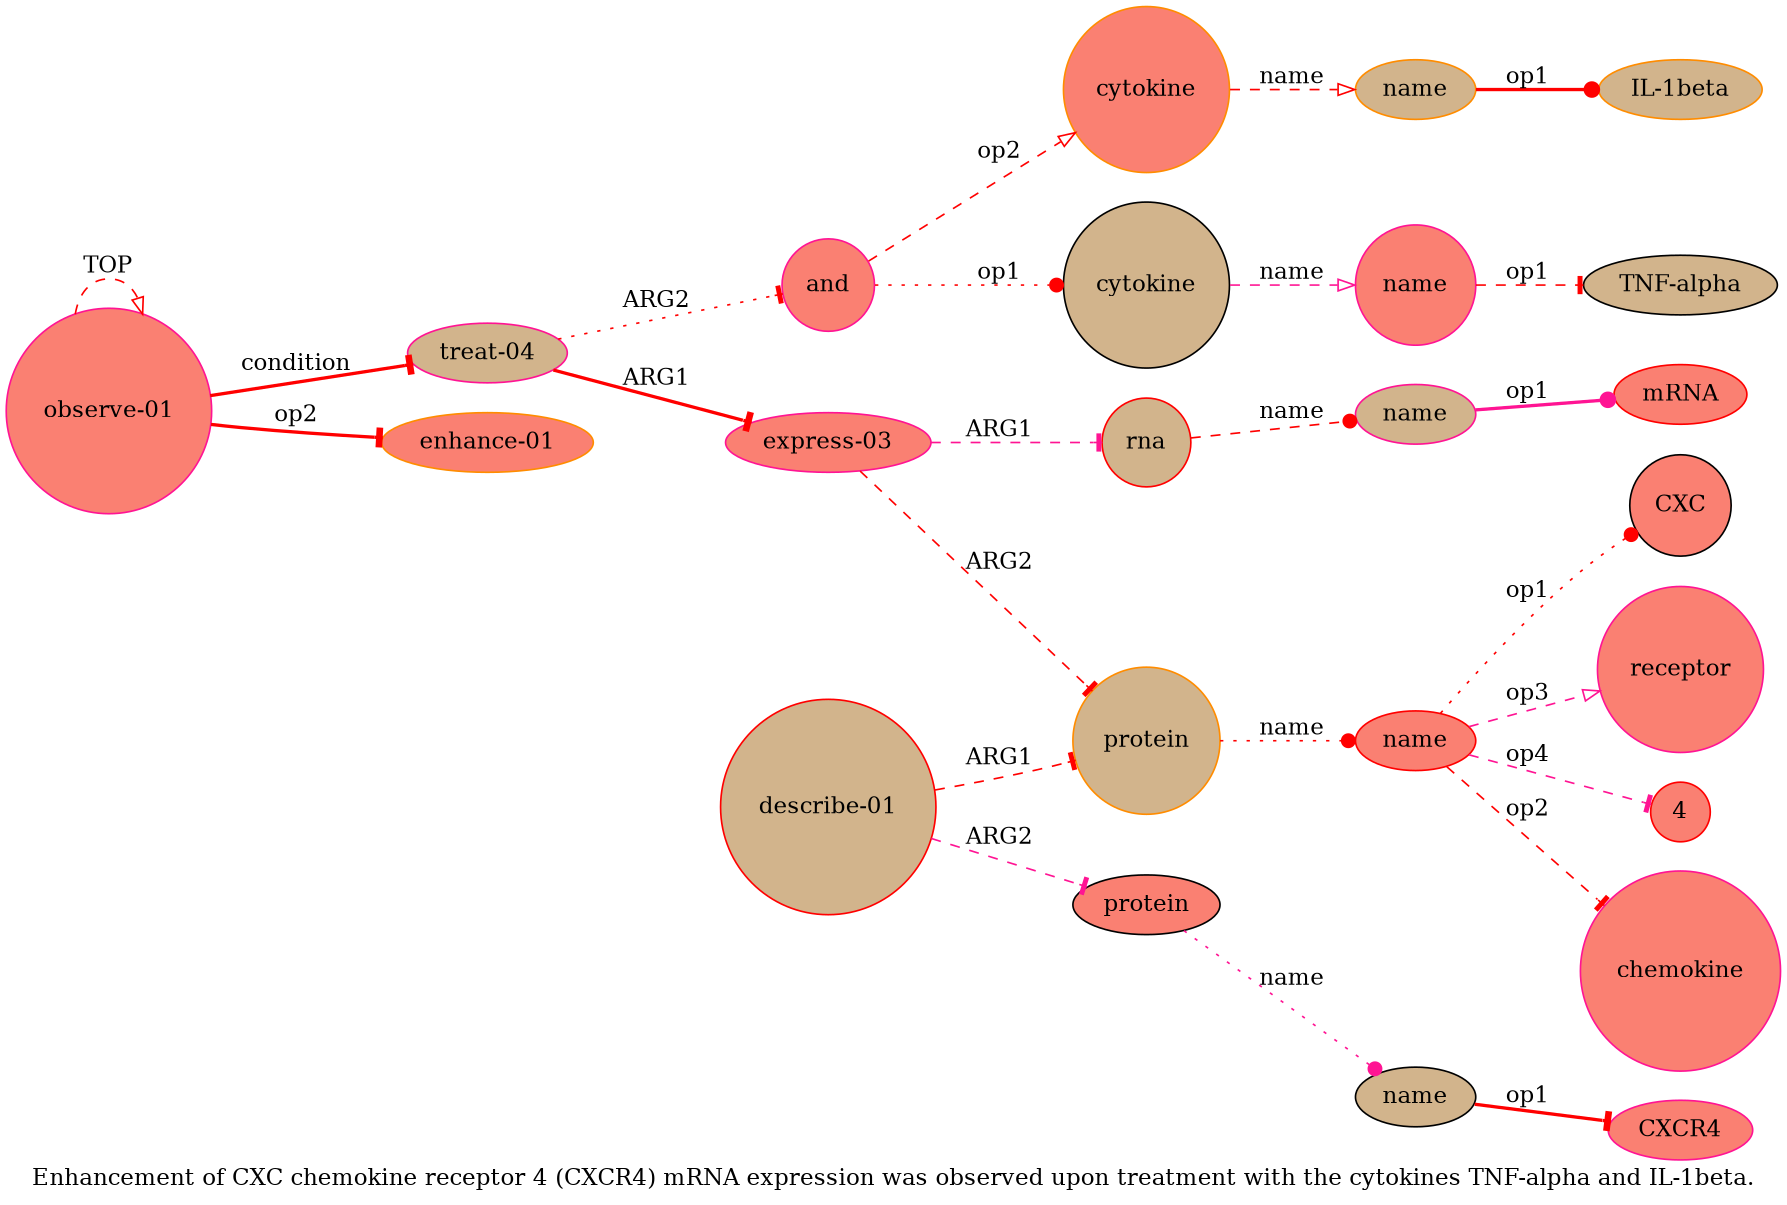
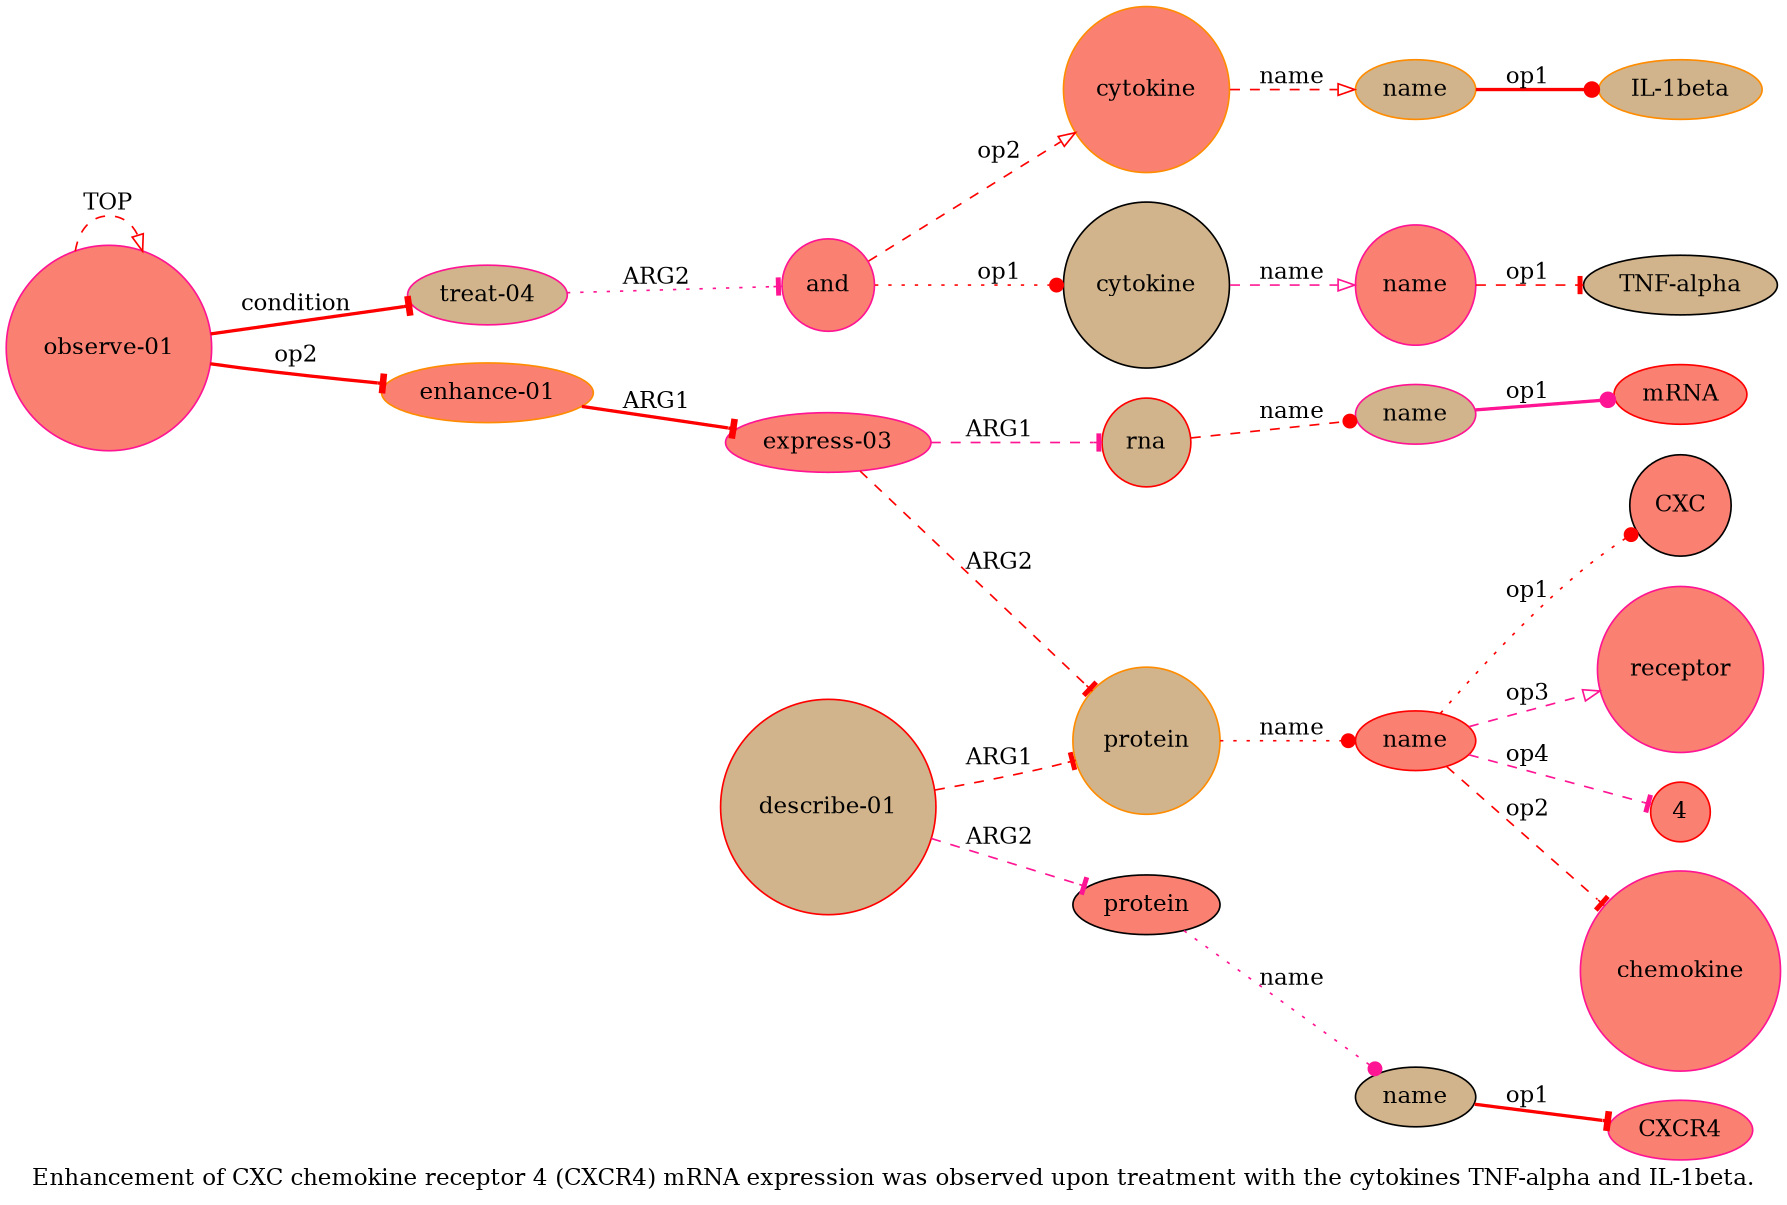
edge "treat-04" -> "and": color red -> deeppink
edge "treat-04" -> "express-03": now "enhance-01" -> "express-03"
